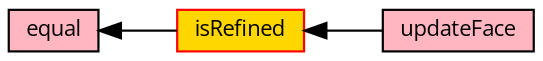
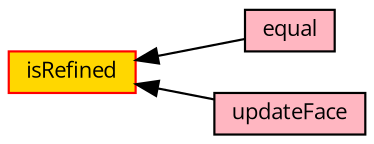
edge "isRefined" -> "equal": reversed
